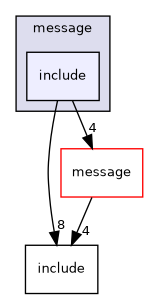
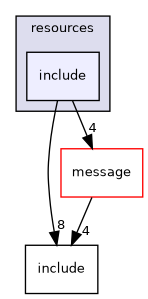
cluster "message": label "message" -> "resources"
